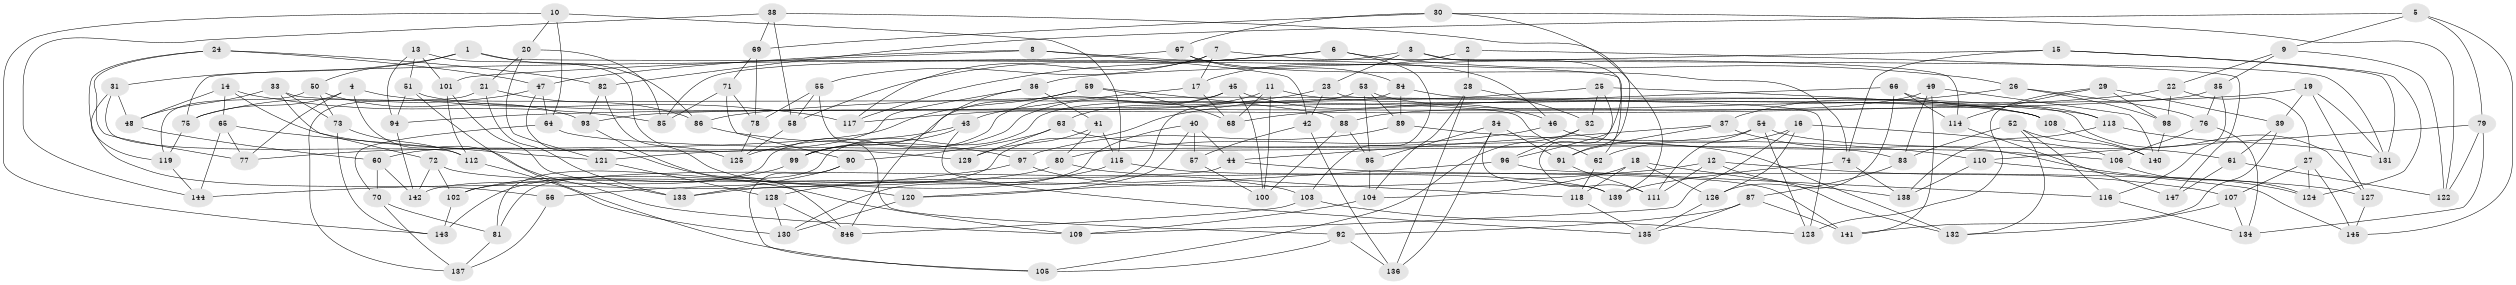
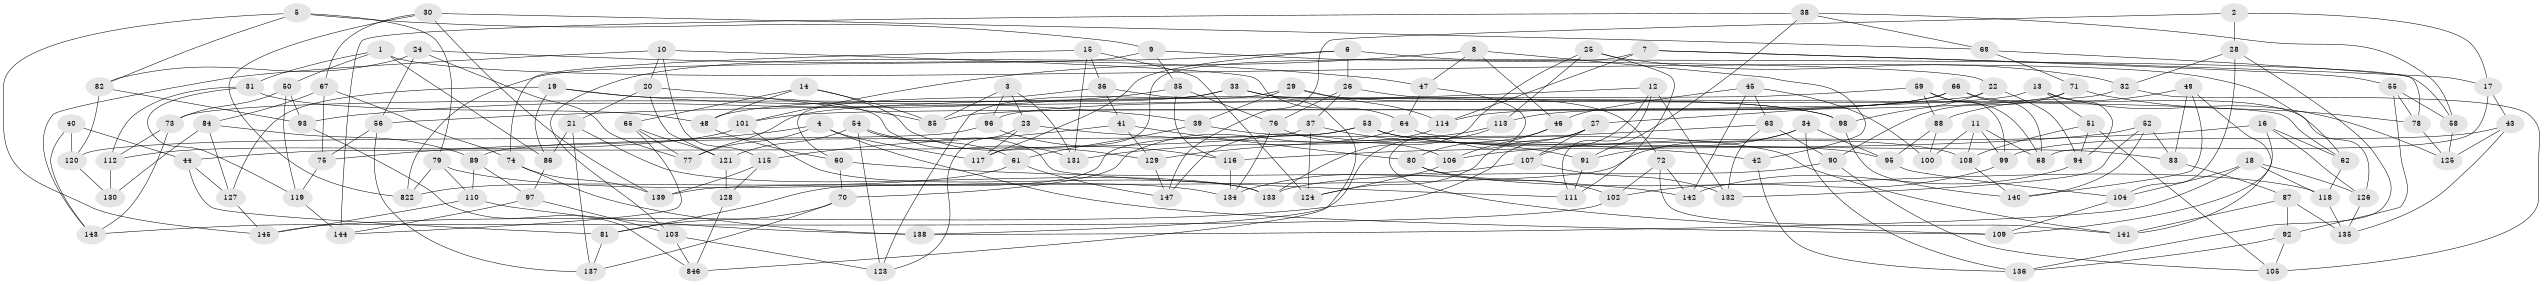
edge "47" -- "75": now "56" -- "75"
node "57": removed
edge "129" -- "147": added
node "122": label "122" -> "822"
edge "128" -- "130": removed
